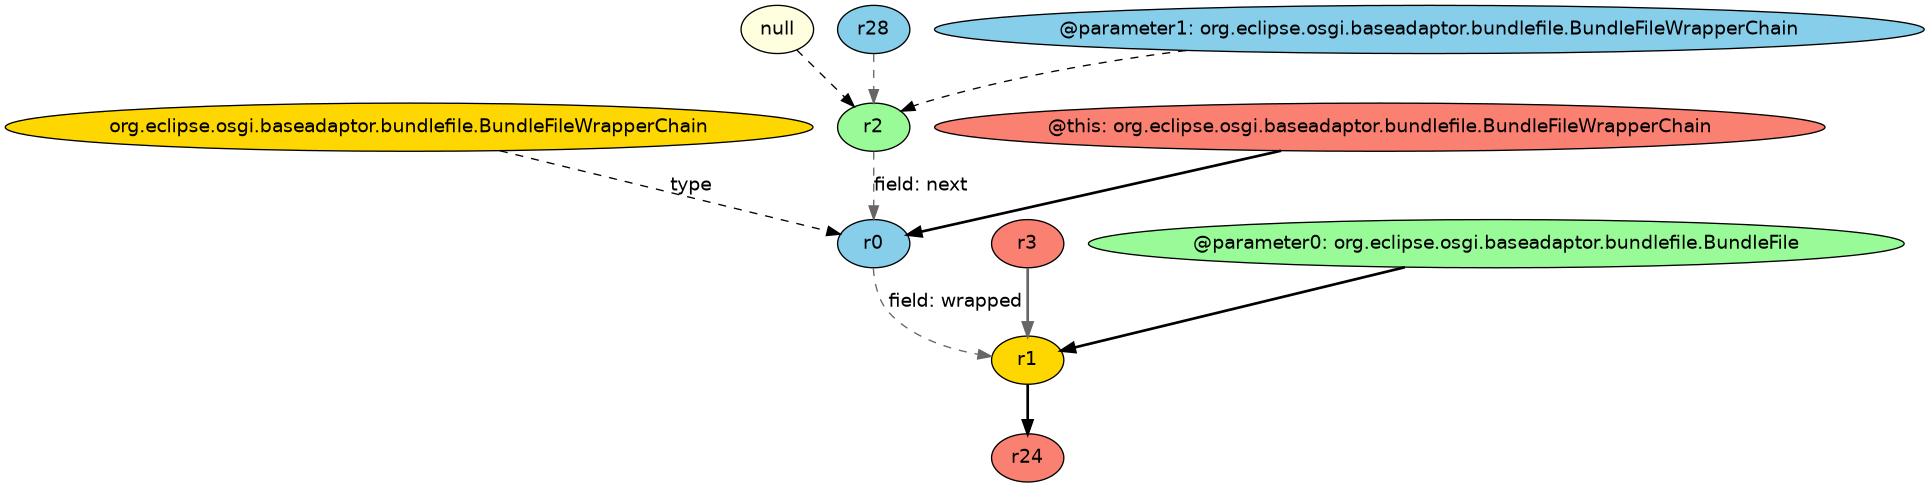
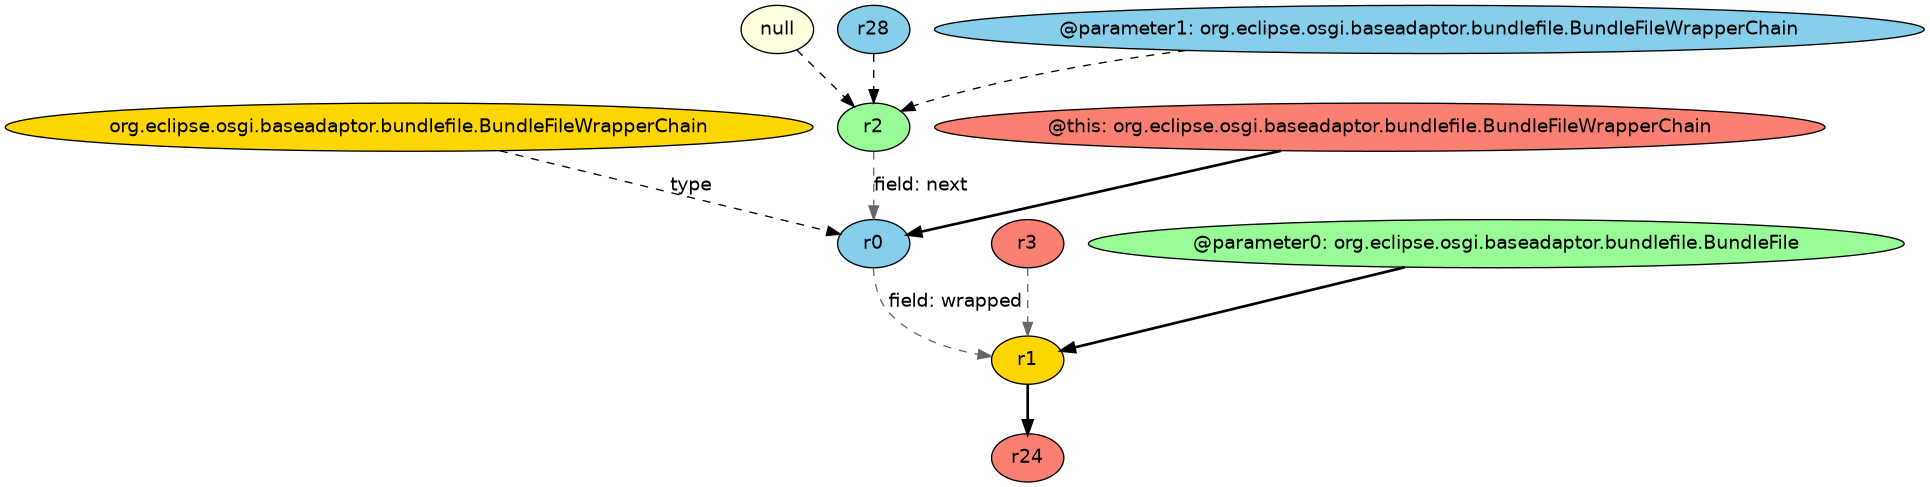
edge "r28" -> "r2": color gray40 -> black
edge "r3" -> "r1": style bold -> dashed
